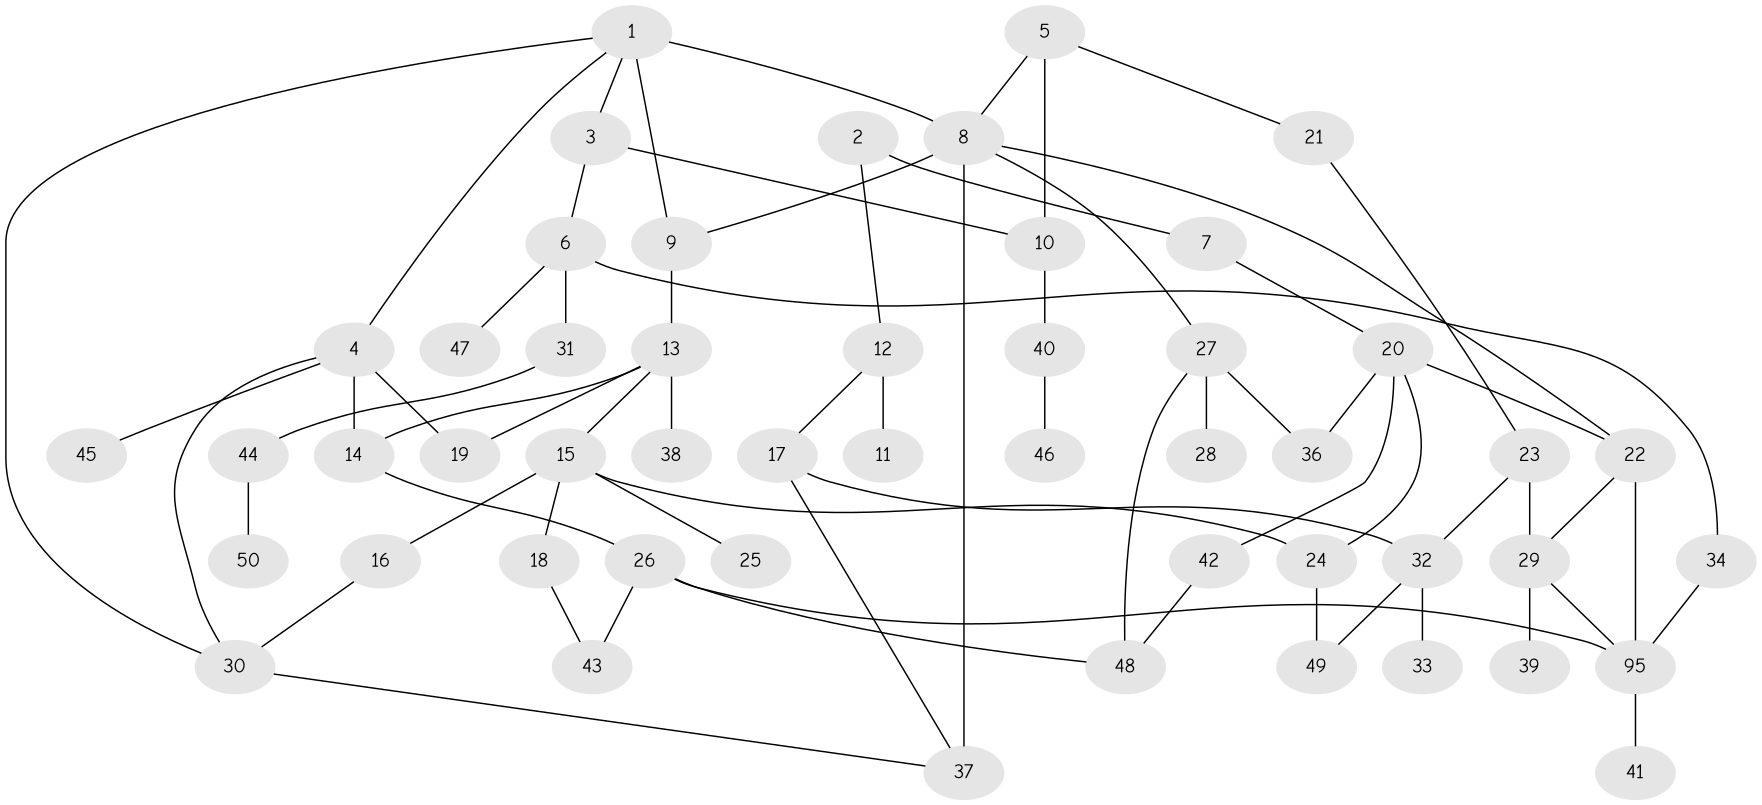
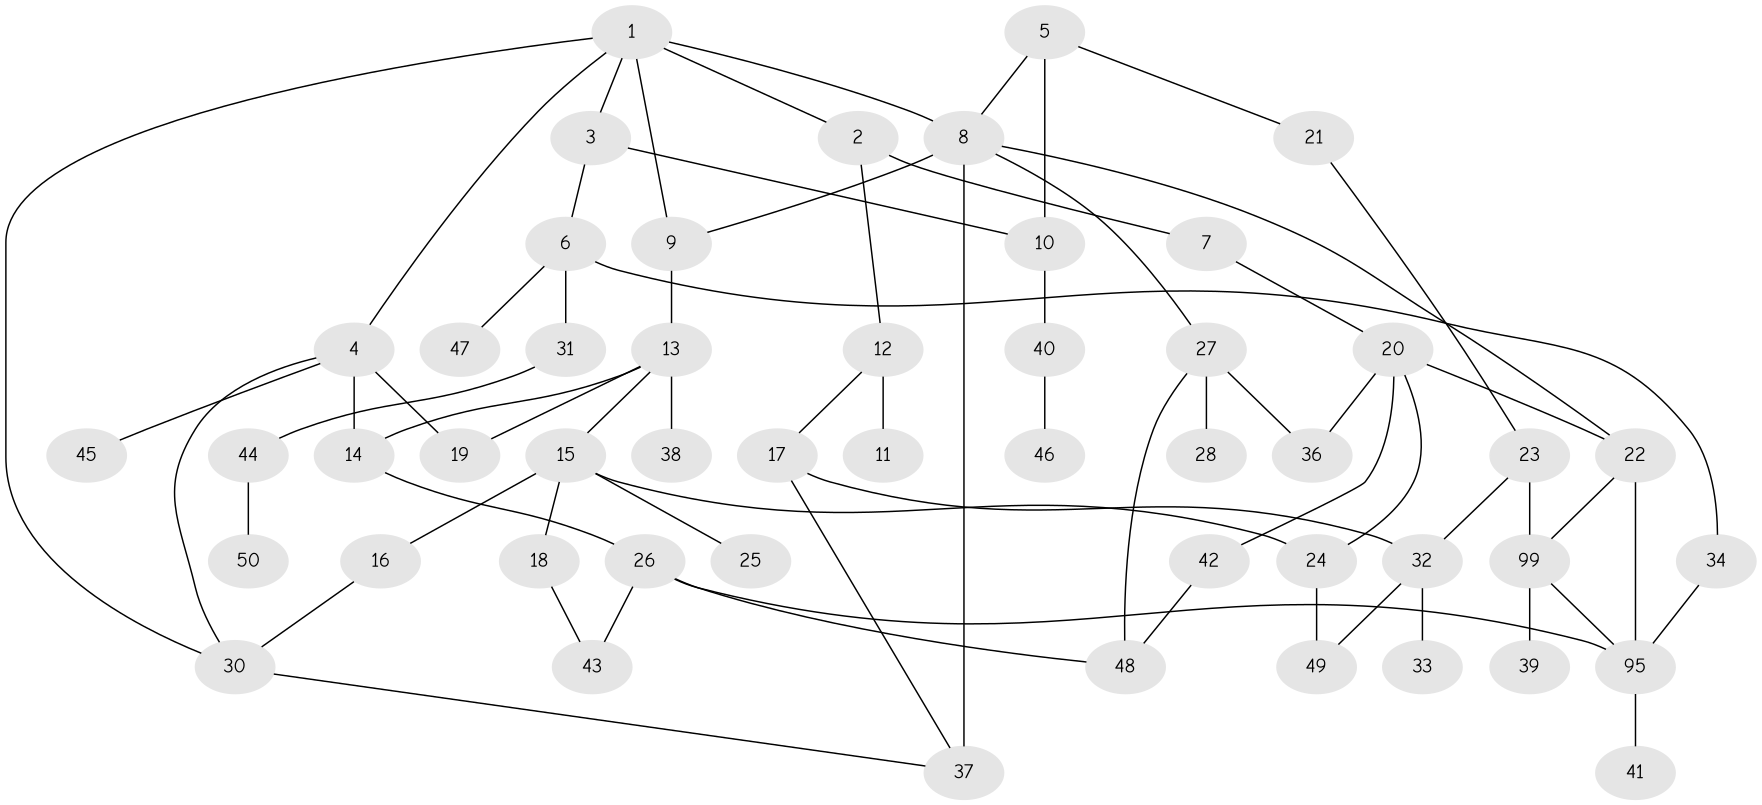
edge "1" -- "2": added
node "29": label "29" -> "99"
